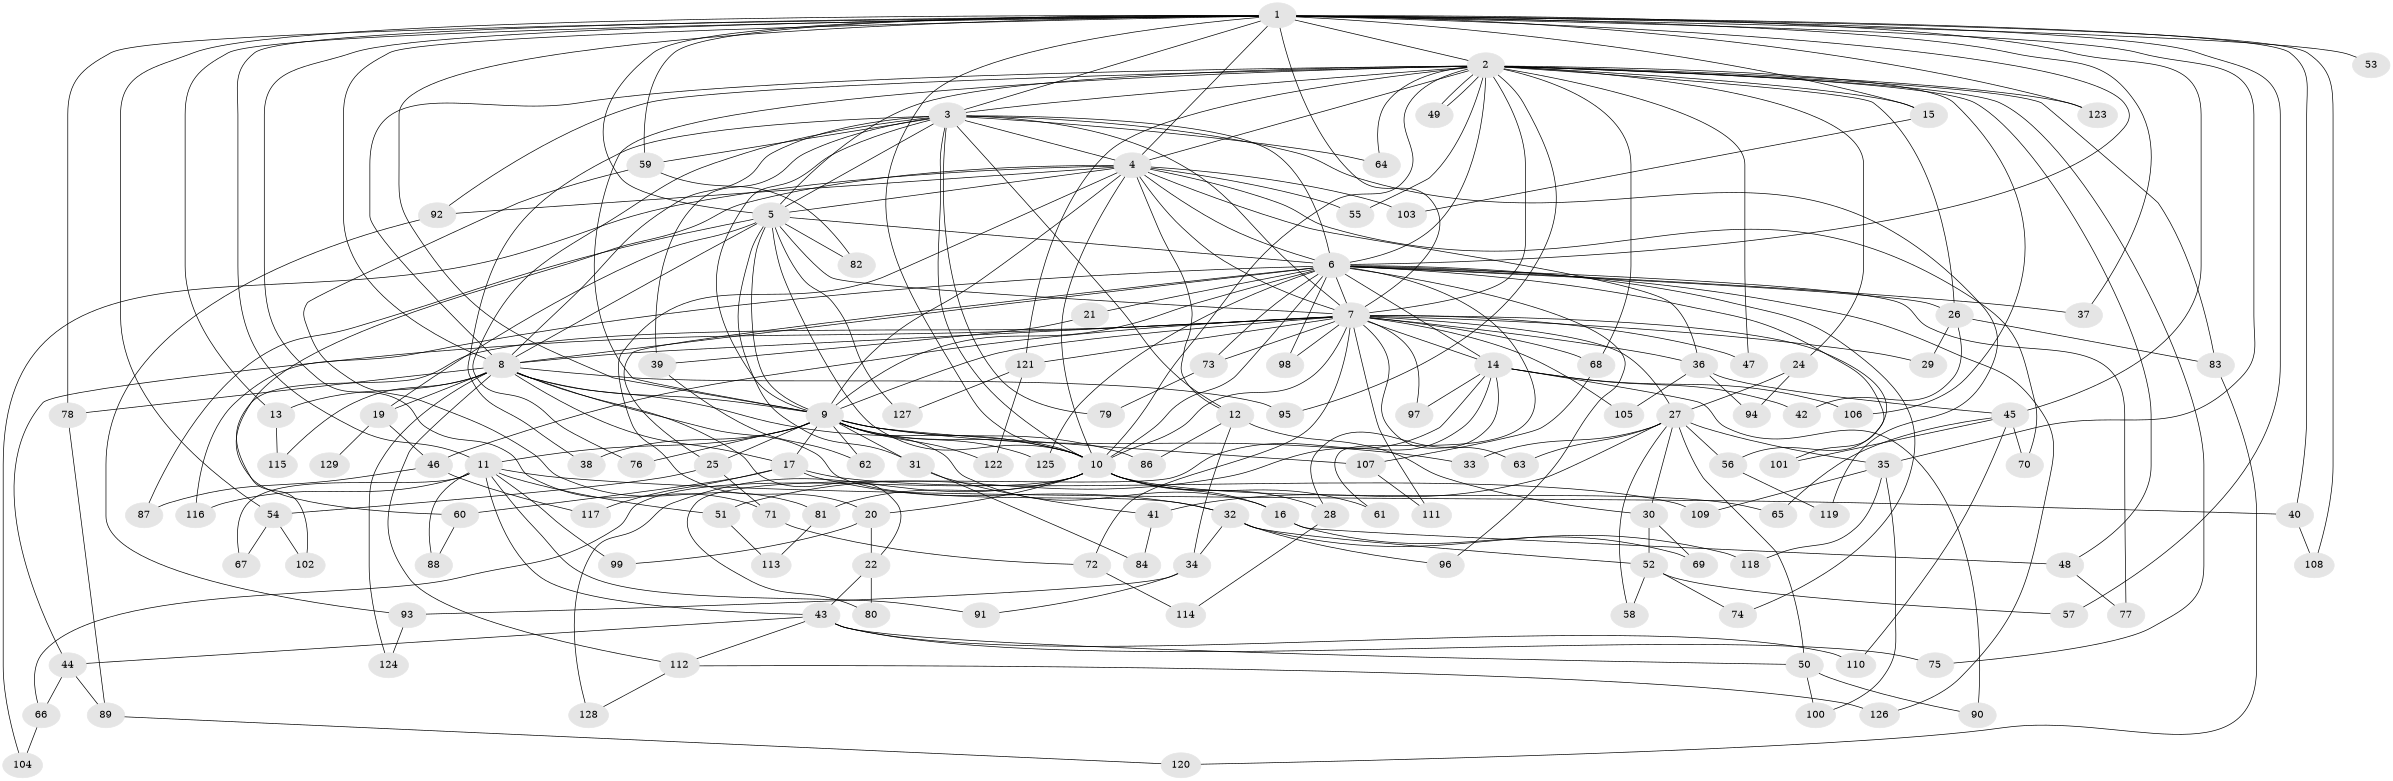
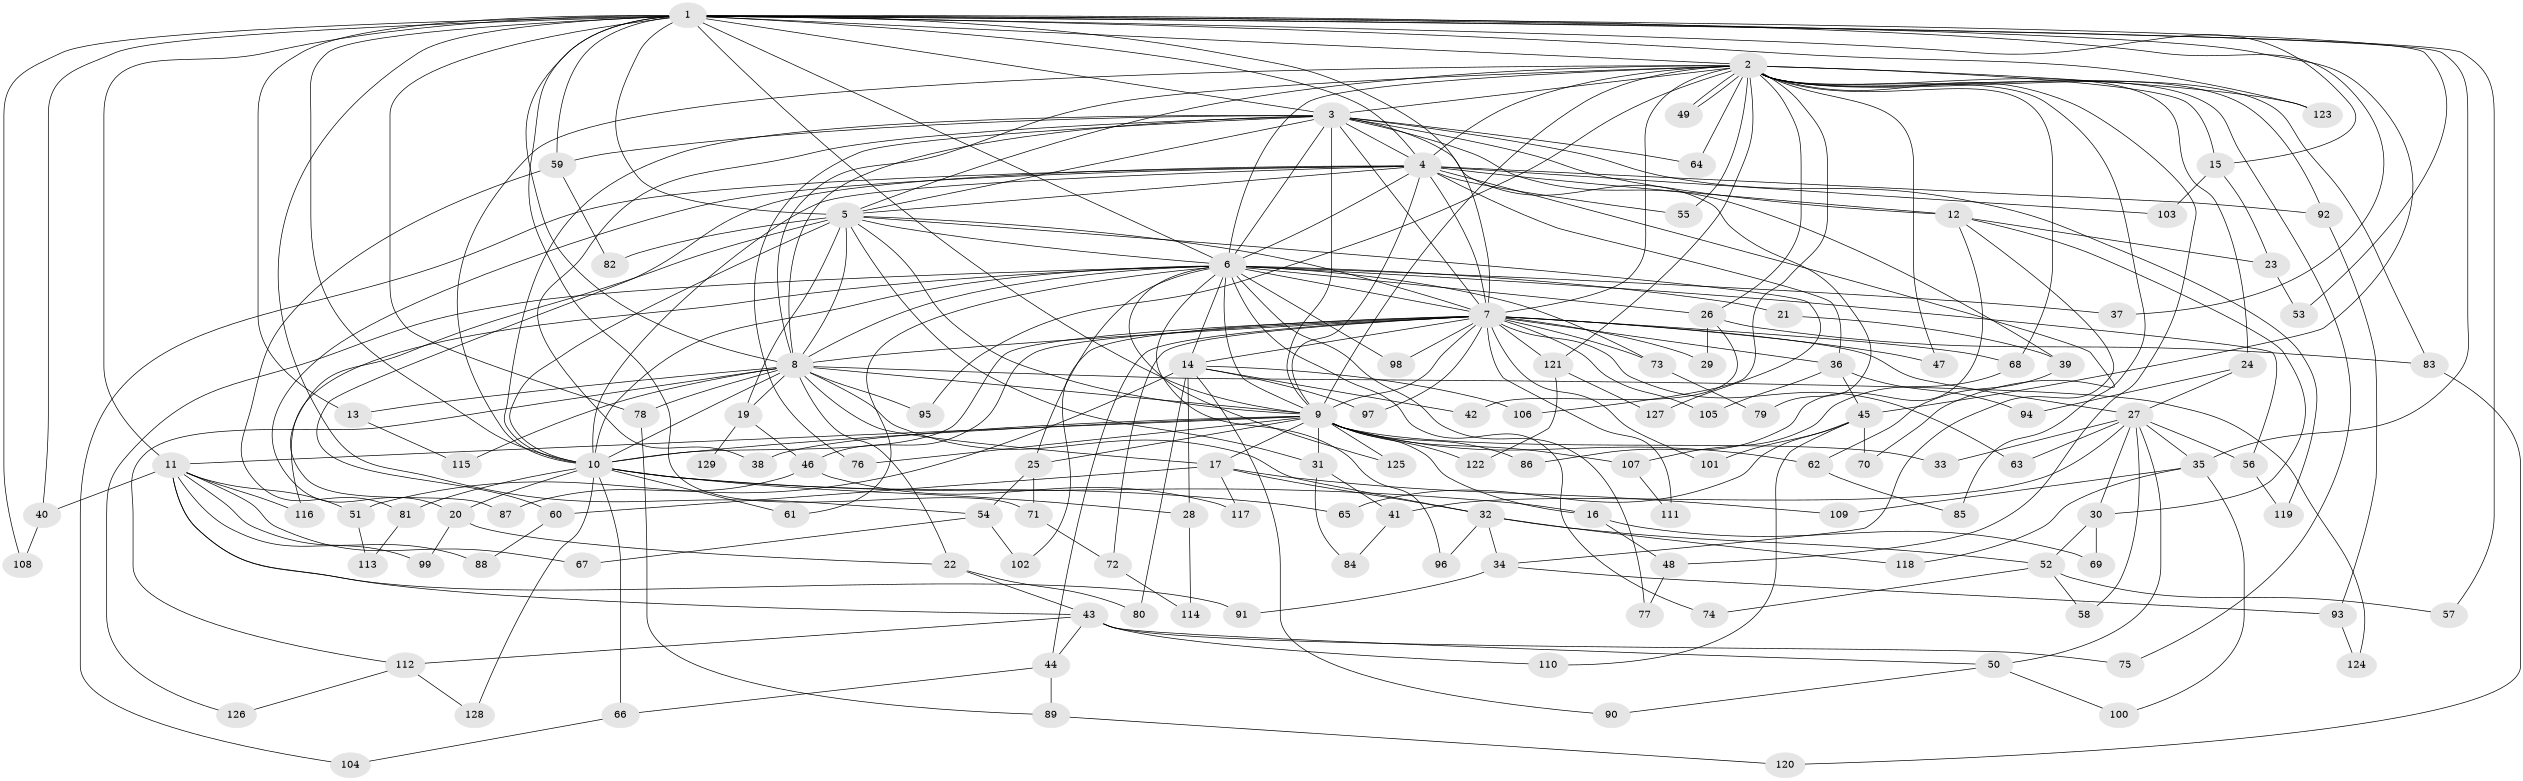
node "23": added
node "85": added
